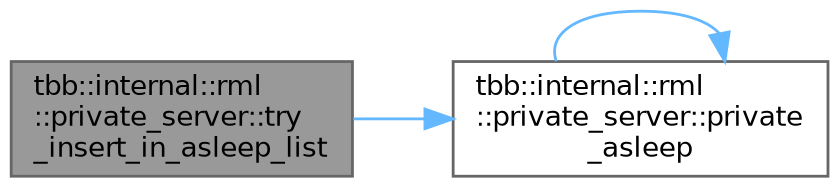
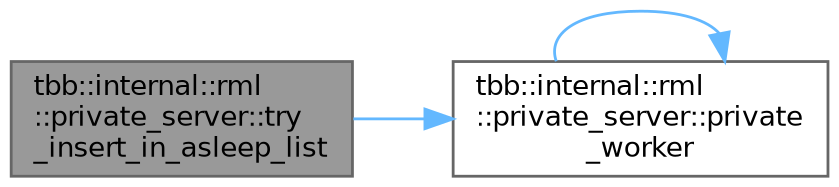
node "tbb::internal::rml ::private_server::private _asleep": label "tbb::internal::rml ::private_server::private _asleep" -> "tbb::internal::rml ::private_server::private _worker"
